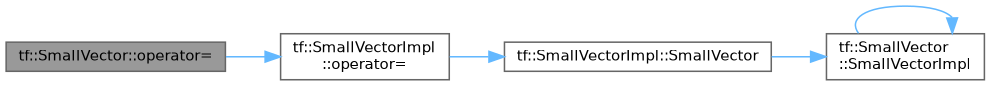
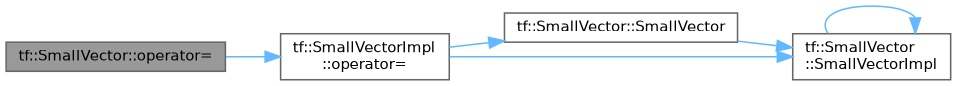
edge "tf::SmallVectorImpl ::operator=" -> "tf::SmallVector ::SmallVectorImpl": added
node "tf::SmallVectorImpl::SmallVector": label "tf::SmallVectorImpl::SmallVector" -> "tf::SmallVector::SmallVector"
